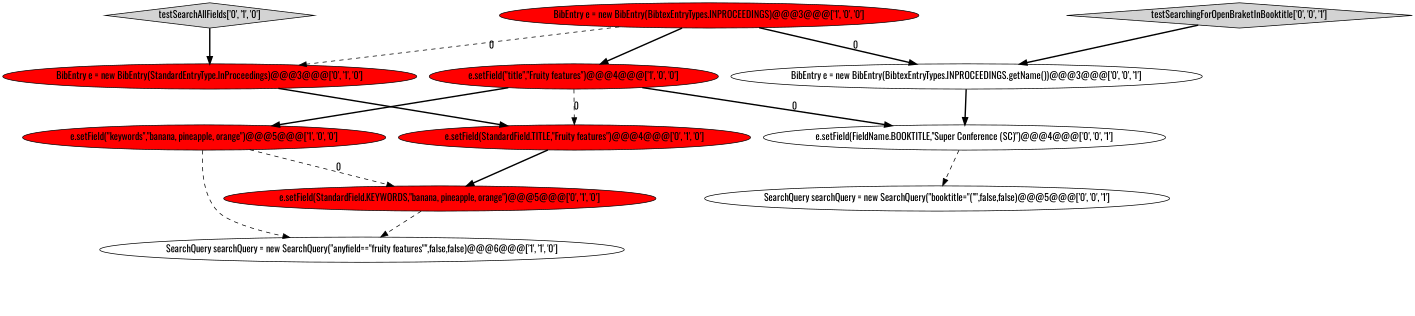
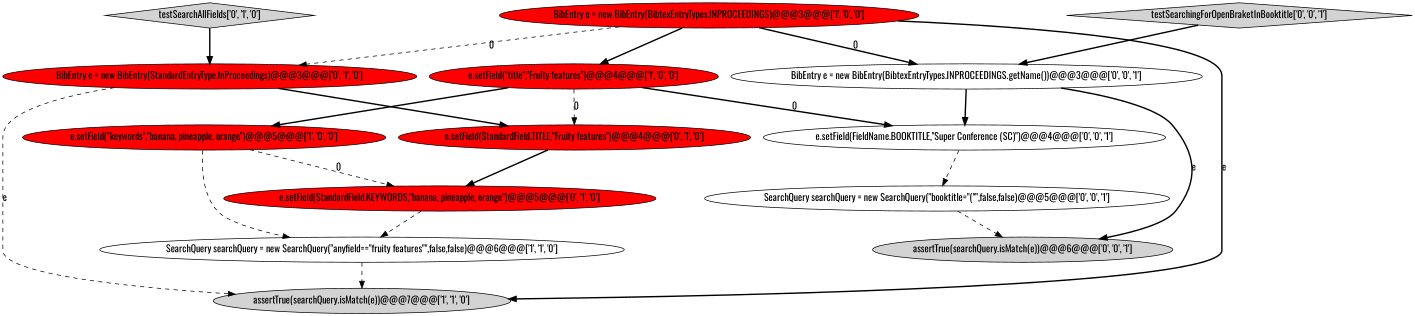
node "assertTrue(searchQuery.isMatch(e))@@@6@@@['0', '0', '1']": added
node "assertTrue(searchQuery.isMatch(e))@@@7@@@['1', '1', '0']": added
